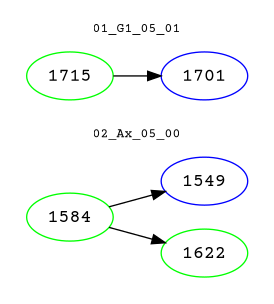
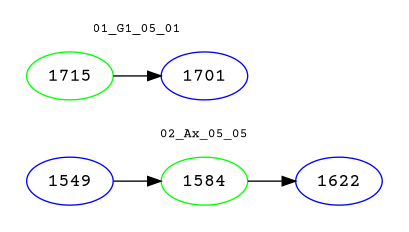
cluster "02_Ax_05_00": label "02_Ax_05_00" -> "02_Ax_05_05"
edge "1584" -> "1549": reversed
node "1622": color green -> blue
